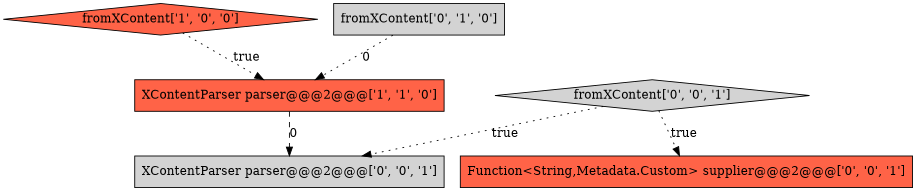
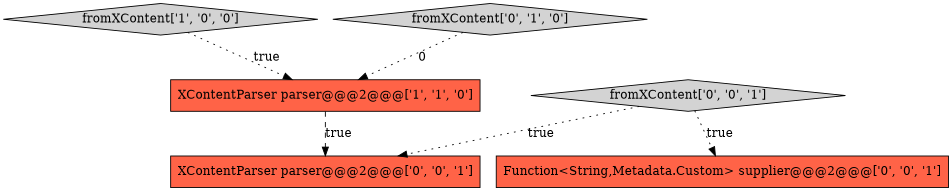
node "fromXContent['1', '0', '0']": fillcolor tomato -> lightgray
node "fromXContent['0', '1', '0']": shape box -> diamond
edge "XContentParser parser@@@2@@@['1', '1', '0']" -> "XContentParser parser@@@2@@@['0', '0', '1']": label "0" -> "true"
node "XContentParser parser@@@2@@@['0', '0', '1']": fillcolor lightgray -> tomato
